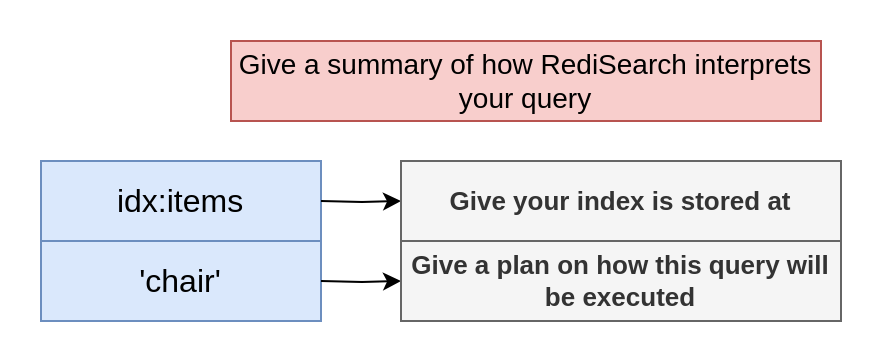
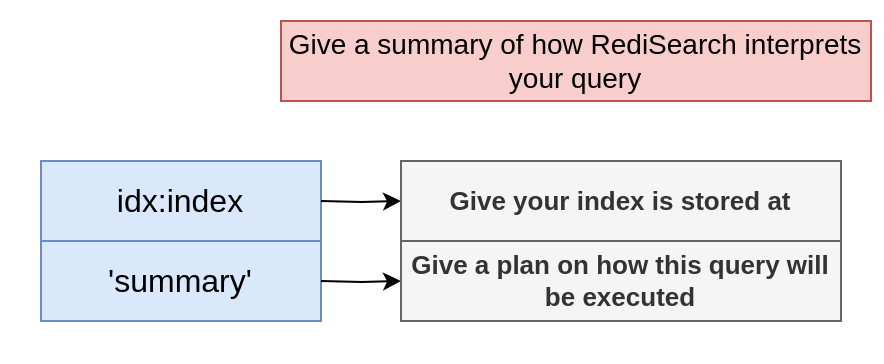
node "Give a summary of how RediSearch interprets your query": moved (526, 81) -> (576, 61)
node "idx:items": label "idx:items" -> "idx:index"
node "'chair'": label "'chair'" -> "'summary'"
